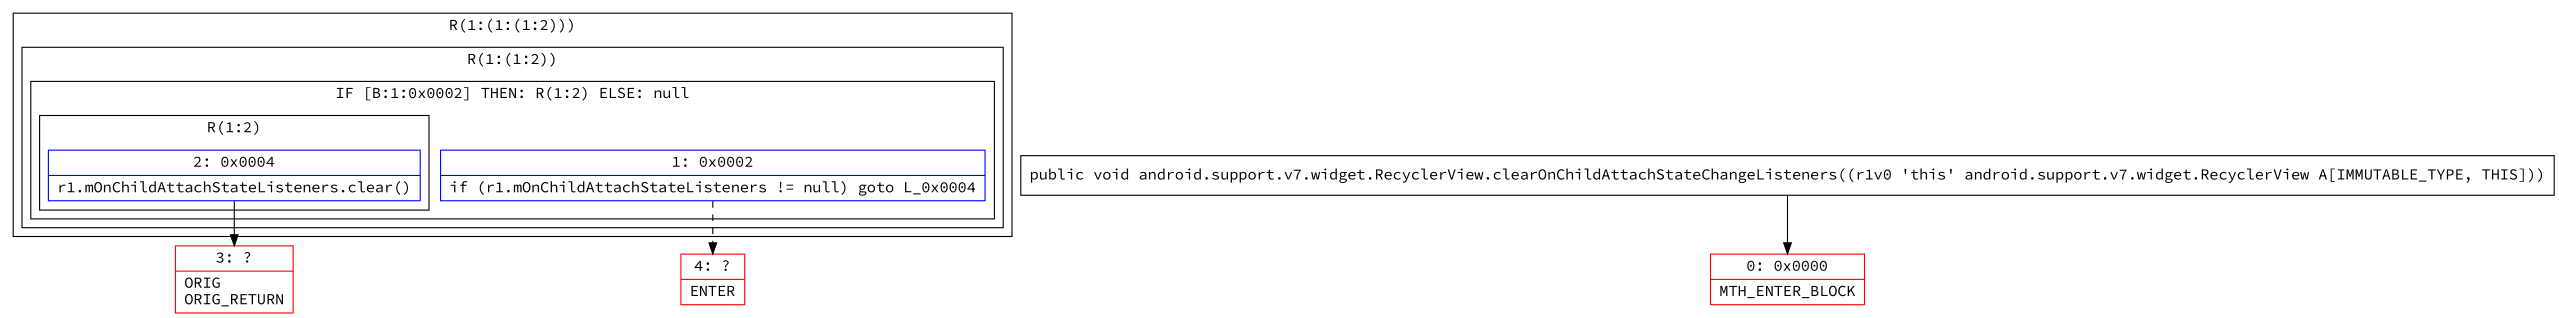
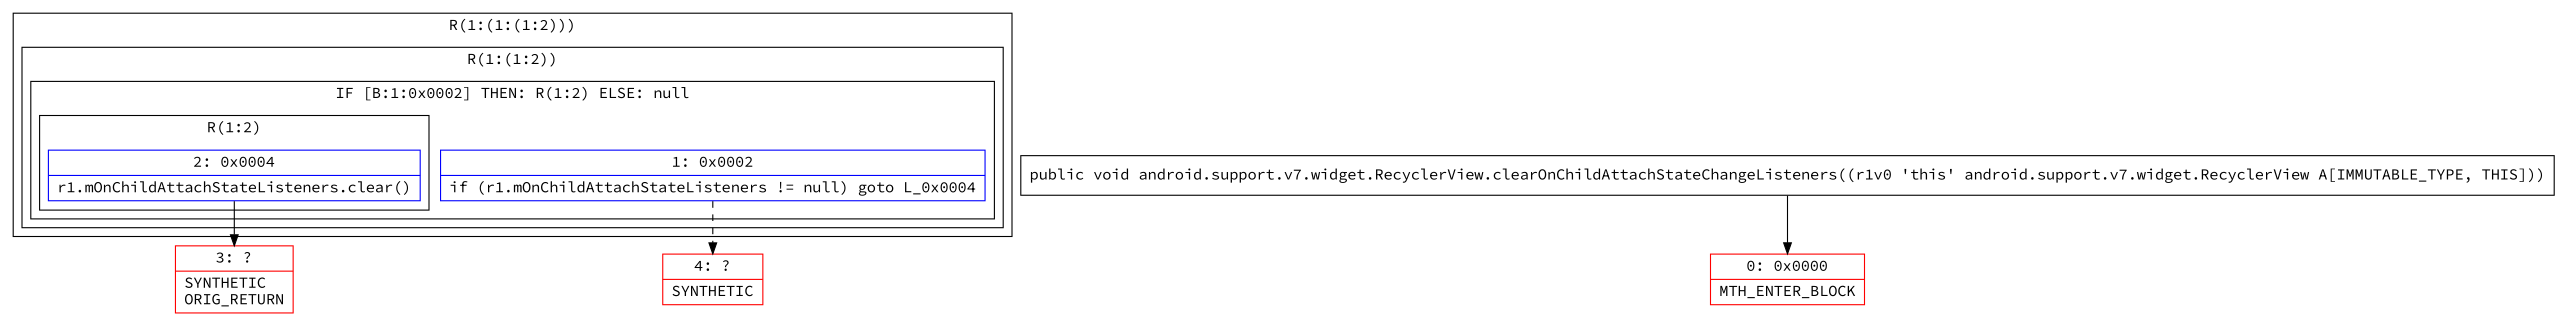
node "3: ?": text "ORIG" -> "SYNTHETIC"
node "4: ?": text "ENTER" -> "SYNTHETIC"
